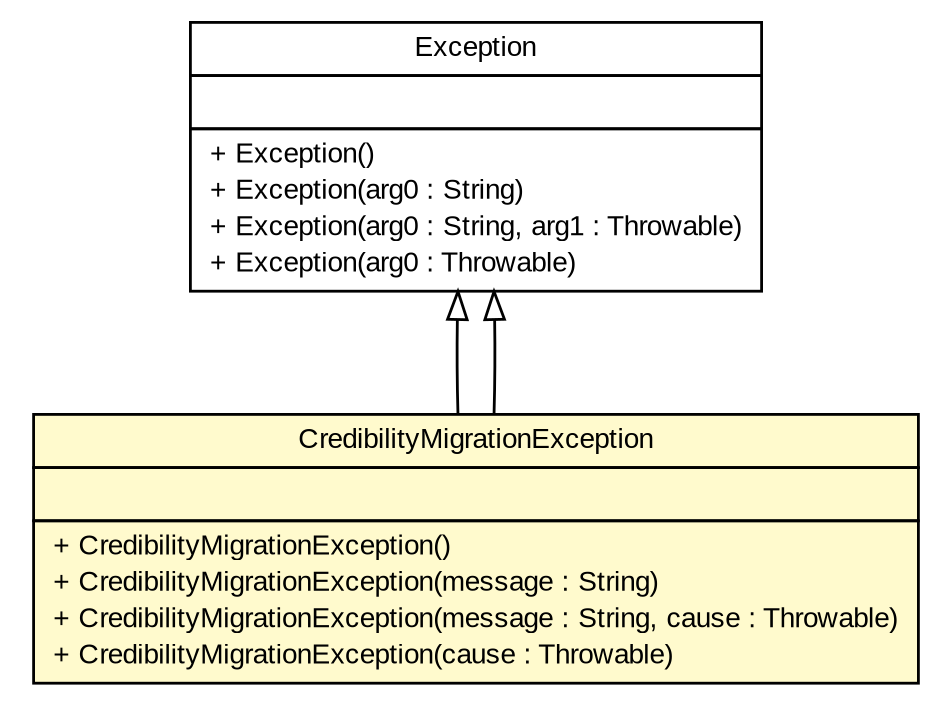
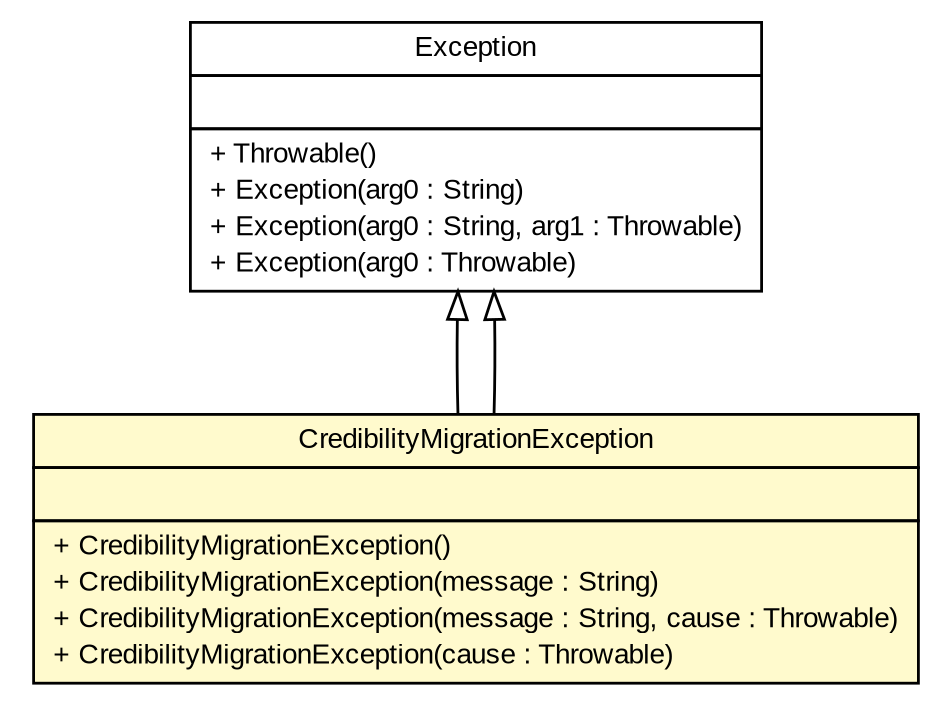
node "Exception": text "+ Exception()" -> "+ Throwable()"
